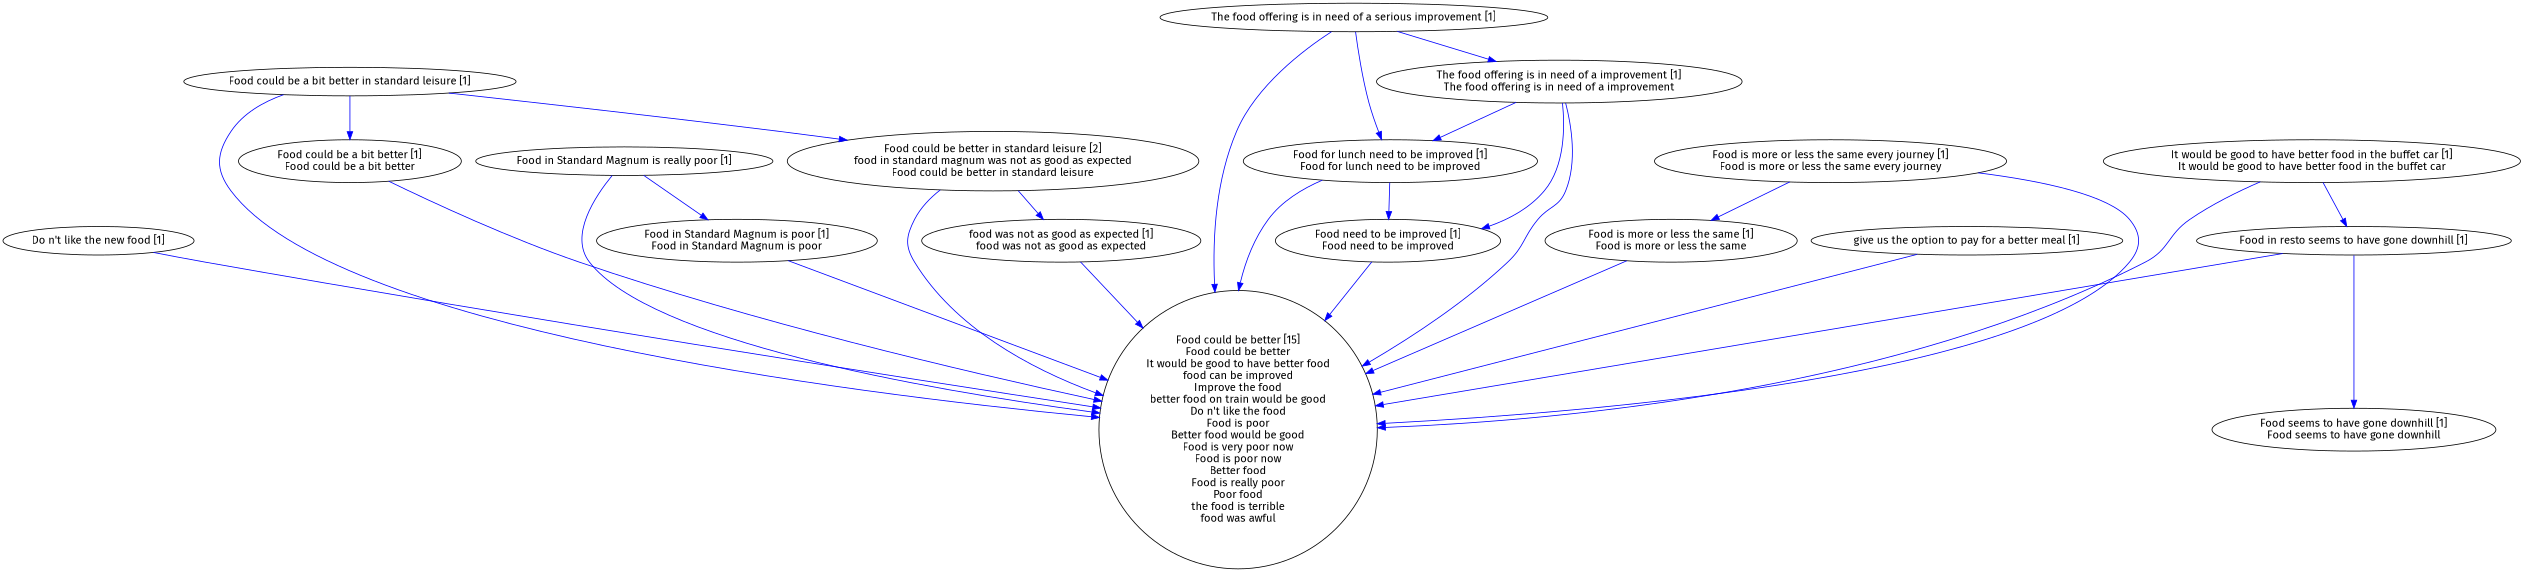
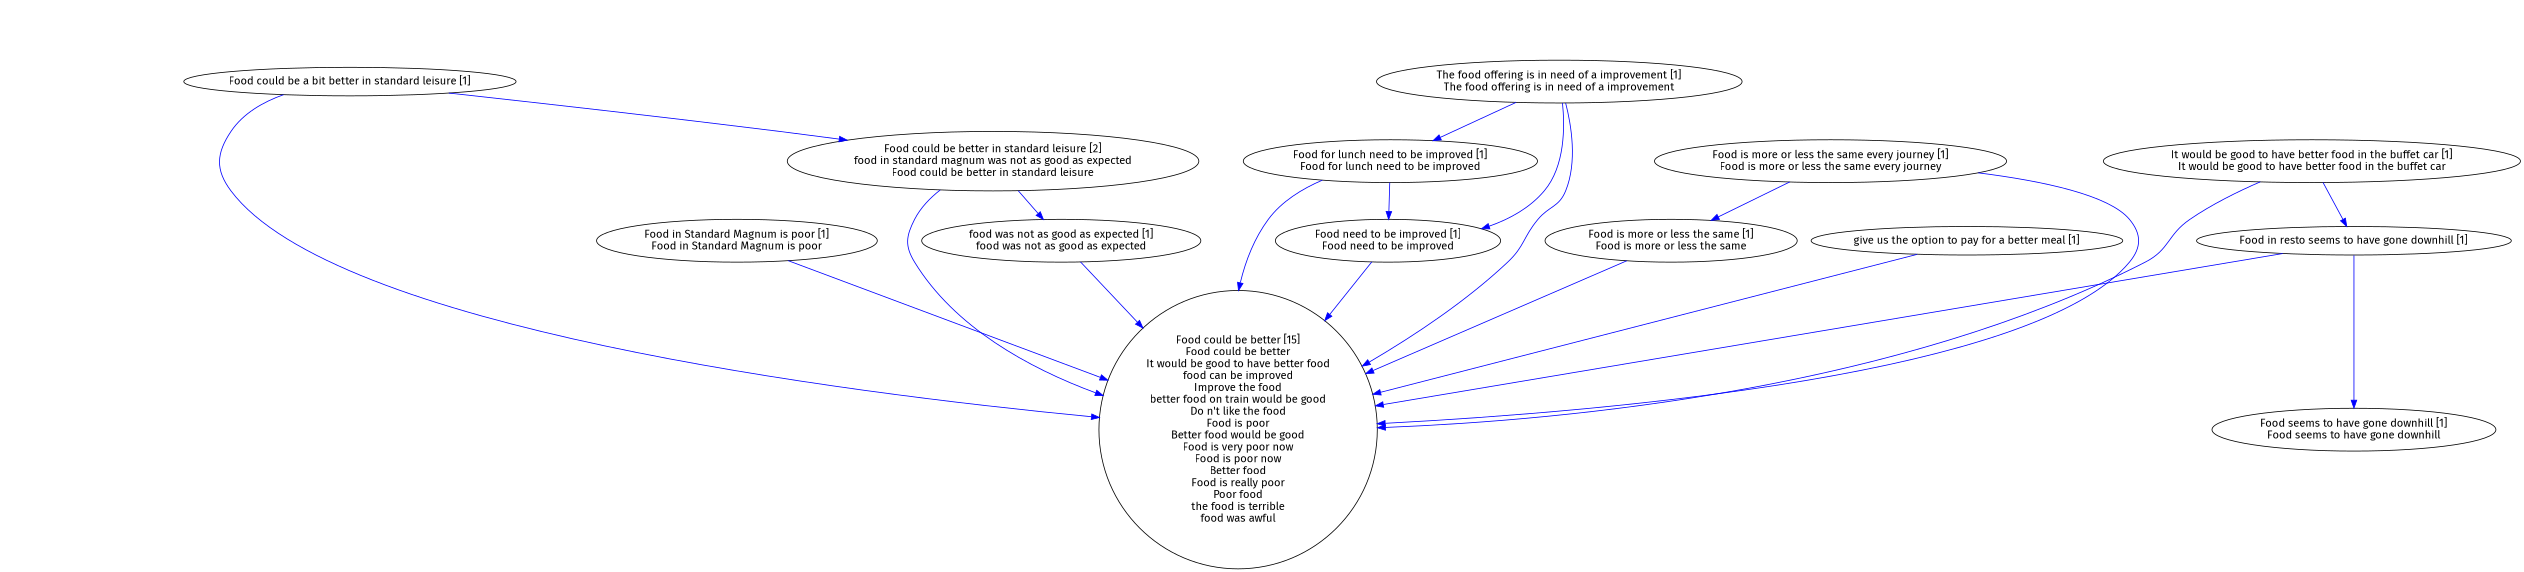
node "The food offering is in need of a serious improvement [1]": removed
node "Food could be a bit better [1] Food could be a bit better": removed
node "Food in Standard Magnum is really poor [1]": removed
node "Do n't like the new food [1]": removed
